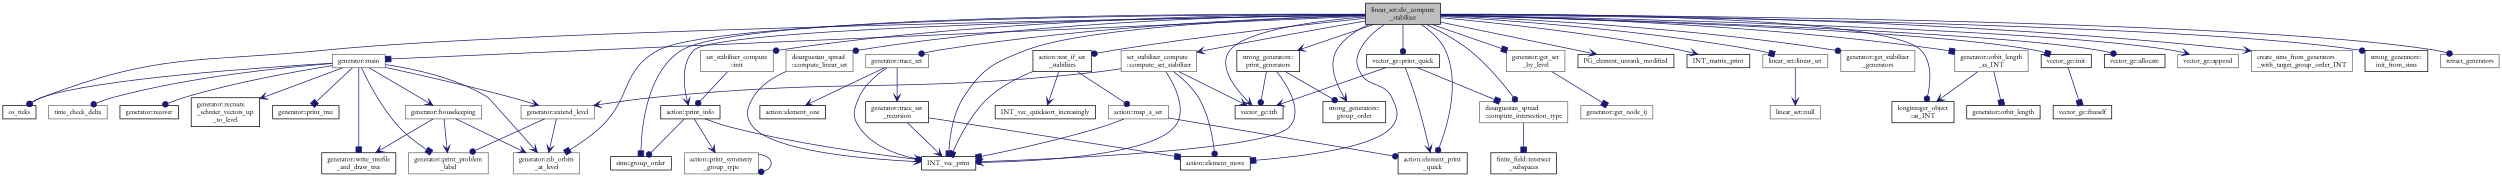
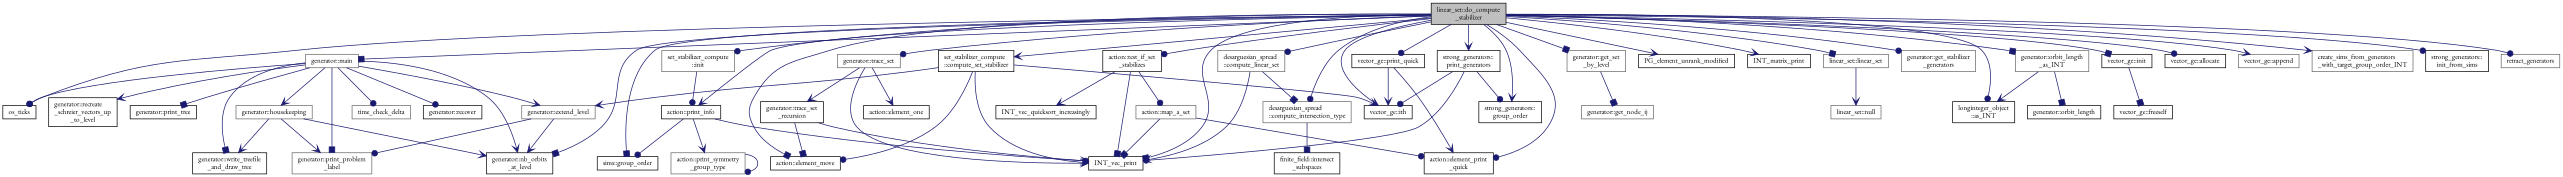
node "set_stabilizer_compute ::compute_set_stabilizer": color gray40 -> black
edge "vector_ge::print_quick" -> "desarguesian_spread ::compute_intersection_type": now "desarguesian_spread ::compute_linear_set" -> "desarguesian_spread ::compute_intersection_type"
node "generator::nb_orbits _at_level": color gray40 -> black
